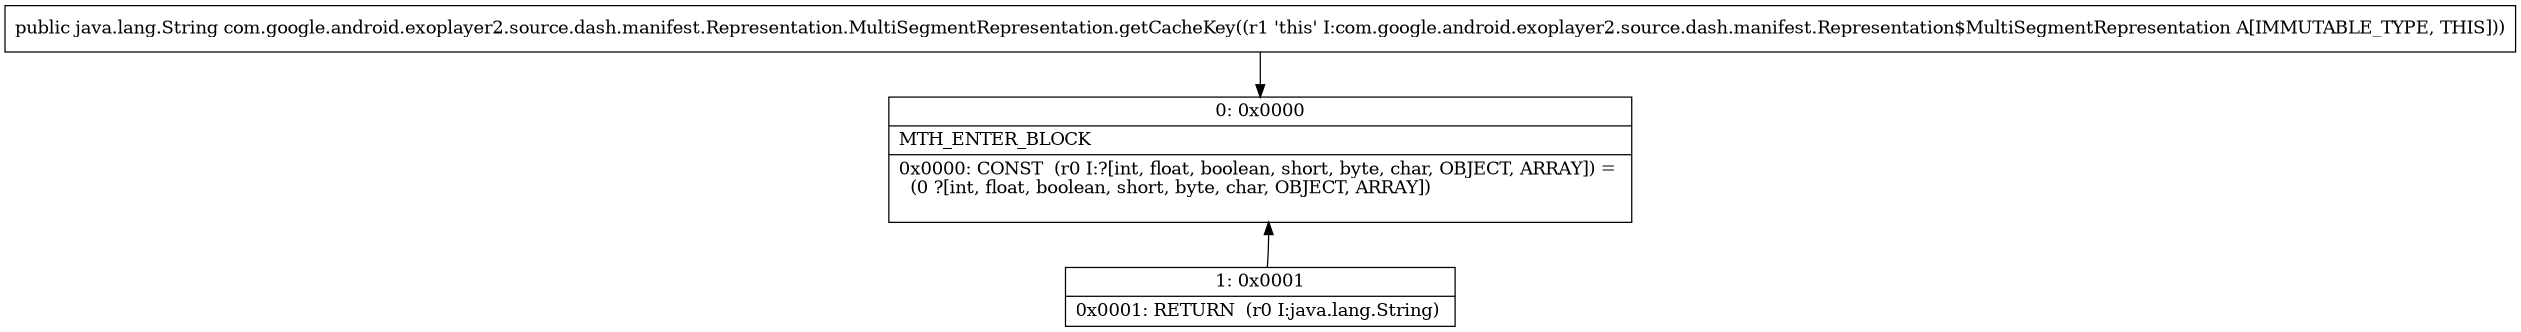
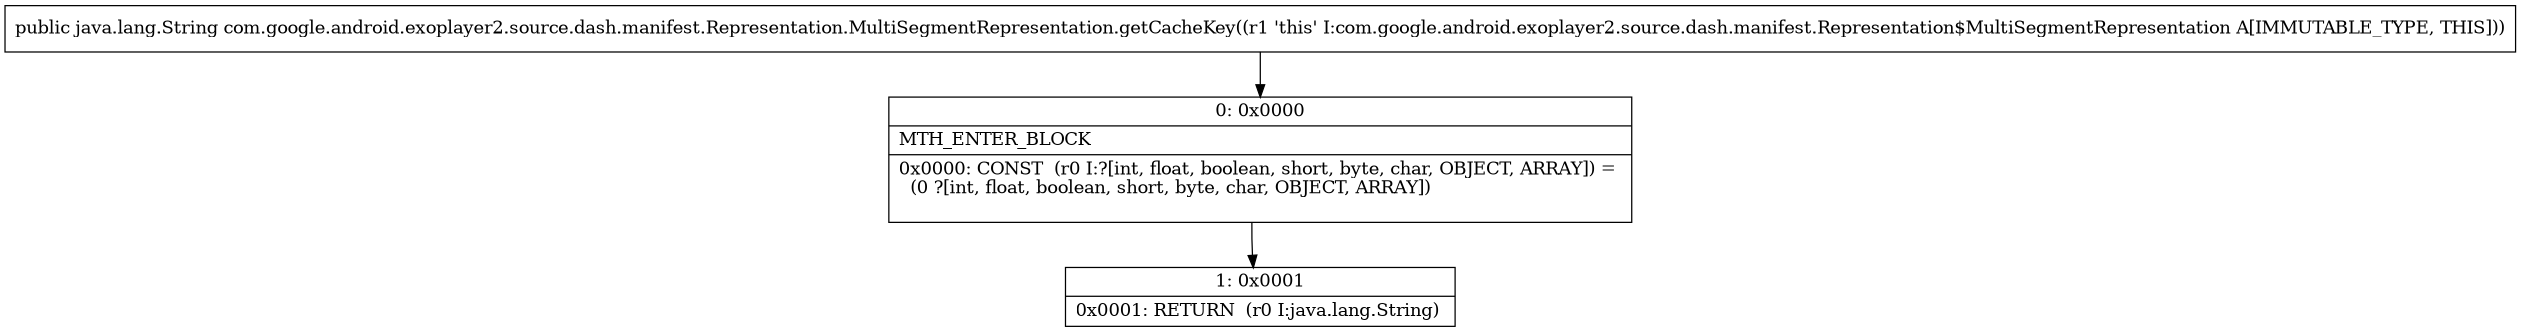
edge "1: 0x0001" -> "0: 0x0000": reversed
